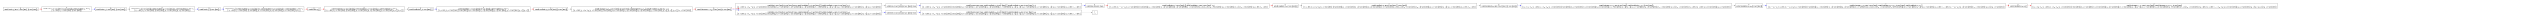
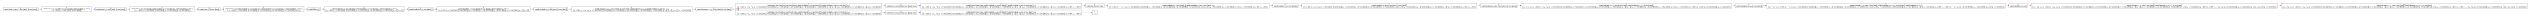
node "Leaf": added
